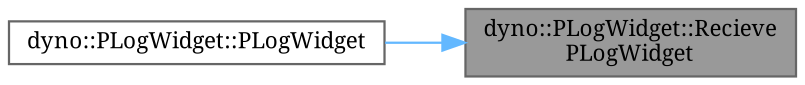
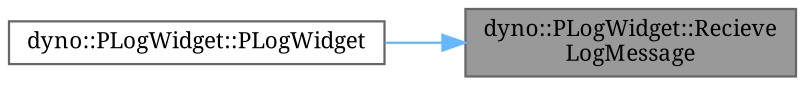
node "dyno::PLogWidget::Recieve PLogWidget": label "dyno::PLogWidget::Recieve PLogWidget" -> "dyno::PLogWidget::Recieve LogMessage"
